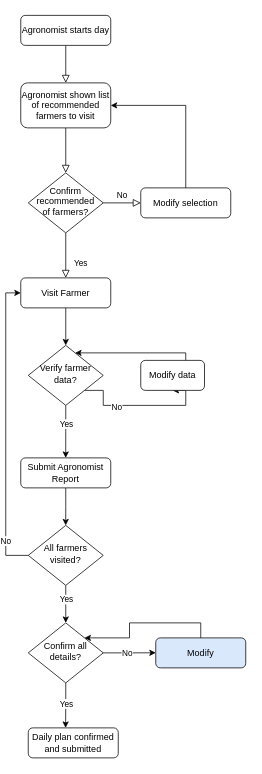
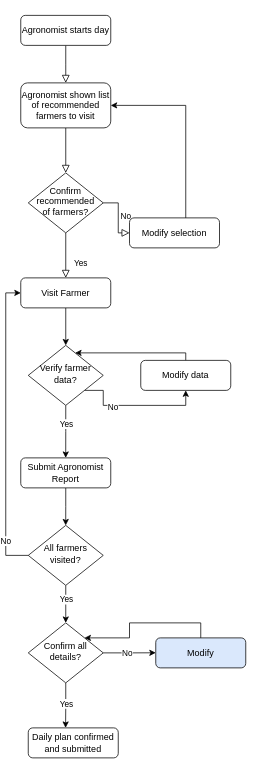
node "Modify selection": moved (186, 203) -> (174, 233)
node "Modify data": size 64x30 -> 90x30
